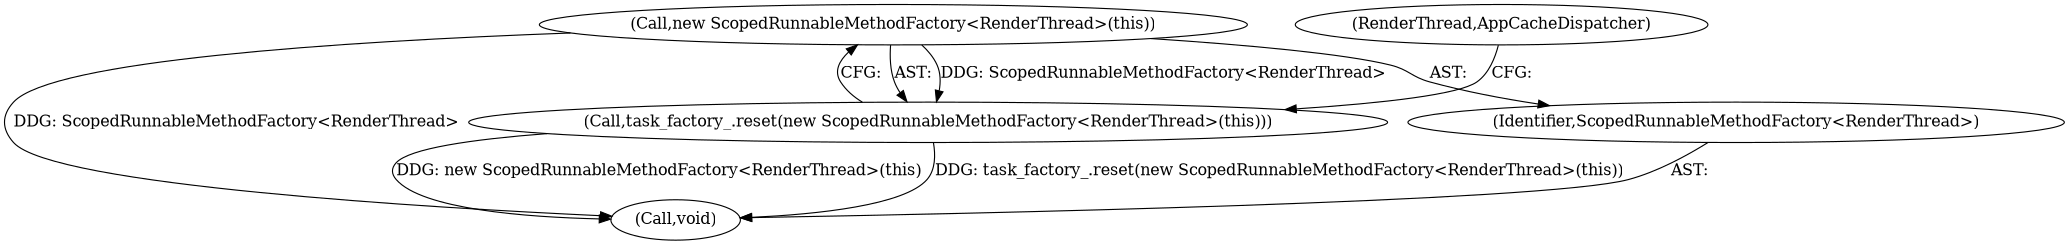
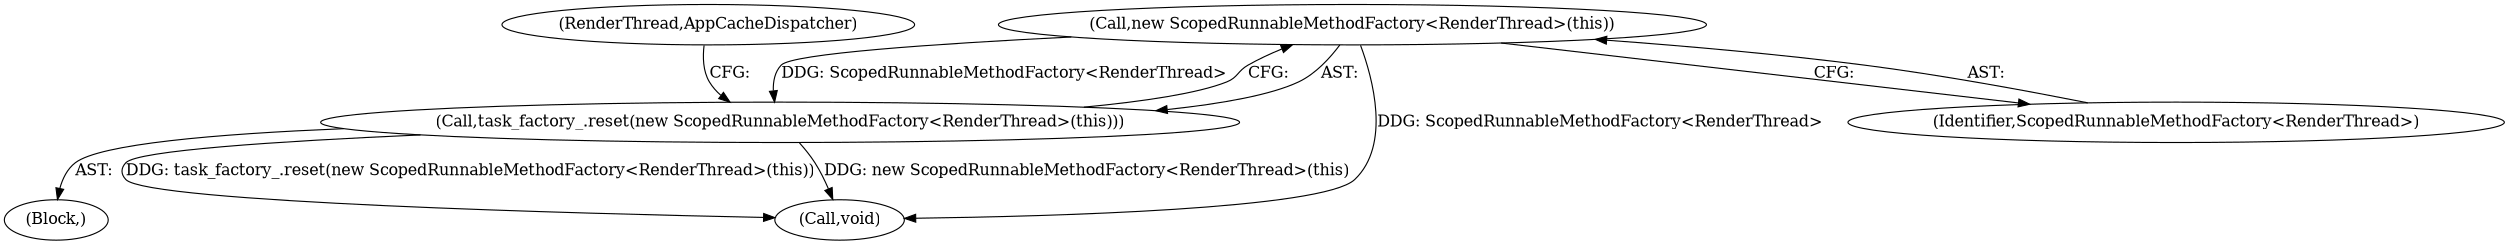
edge "(Call,new ScopedRunnableMethodFactory<RenderThread>(this))" -> "(Identifier,ScopedRunnableMethodFactory<RenderThread>)": label "AST: " -> "CFG: "
edge "(Identifier,ScopedRunnableMethodFactory<RenderThread>)" -> "(Call,void)": now "(Identifier,ScopedRunnableMethodFactory<RenderThread>)" -> "(Call,new ScopedRunnableMethodFactory<RenderThread>(this))"
node "(Block,)": added
